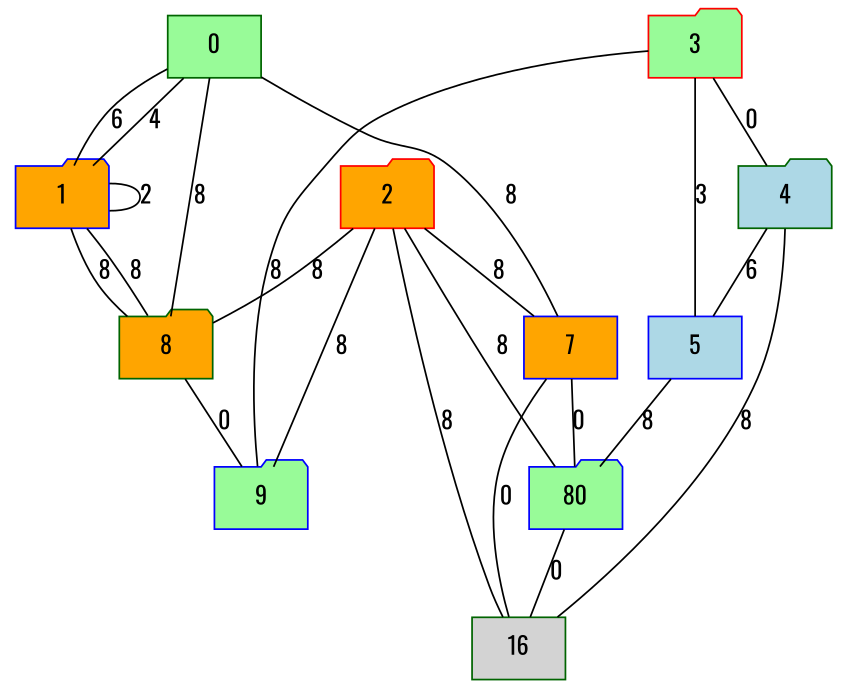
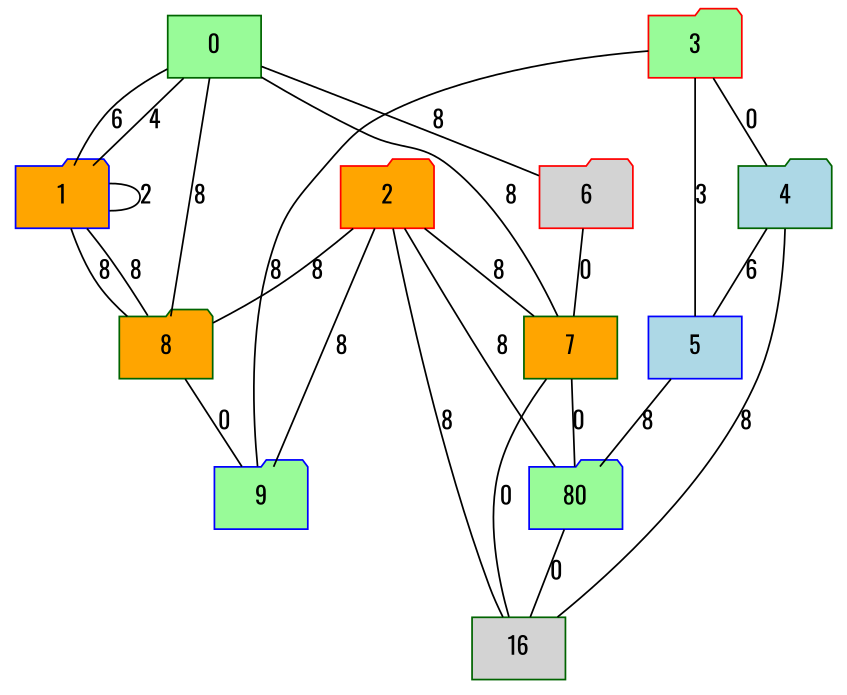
node "6": added
node "7": color blue -> darkgreen
